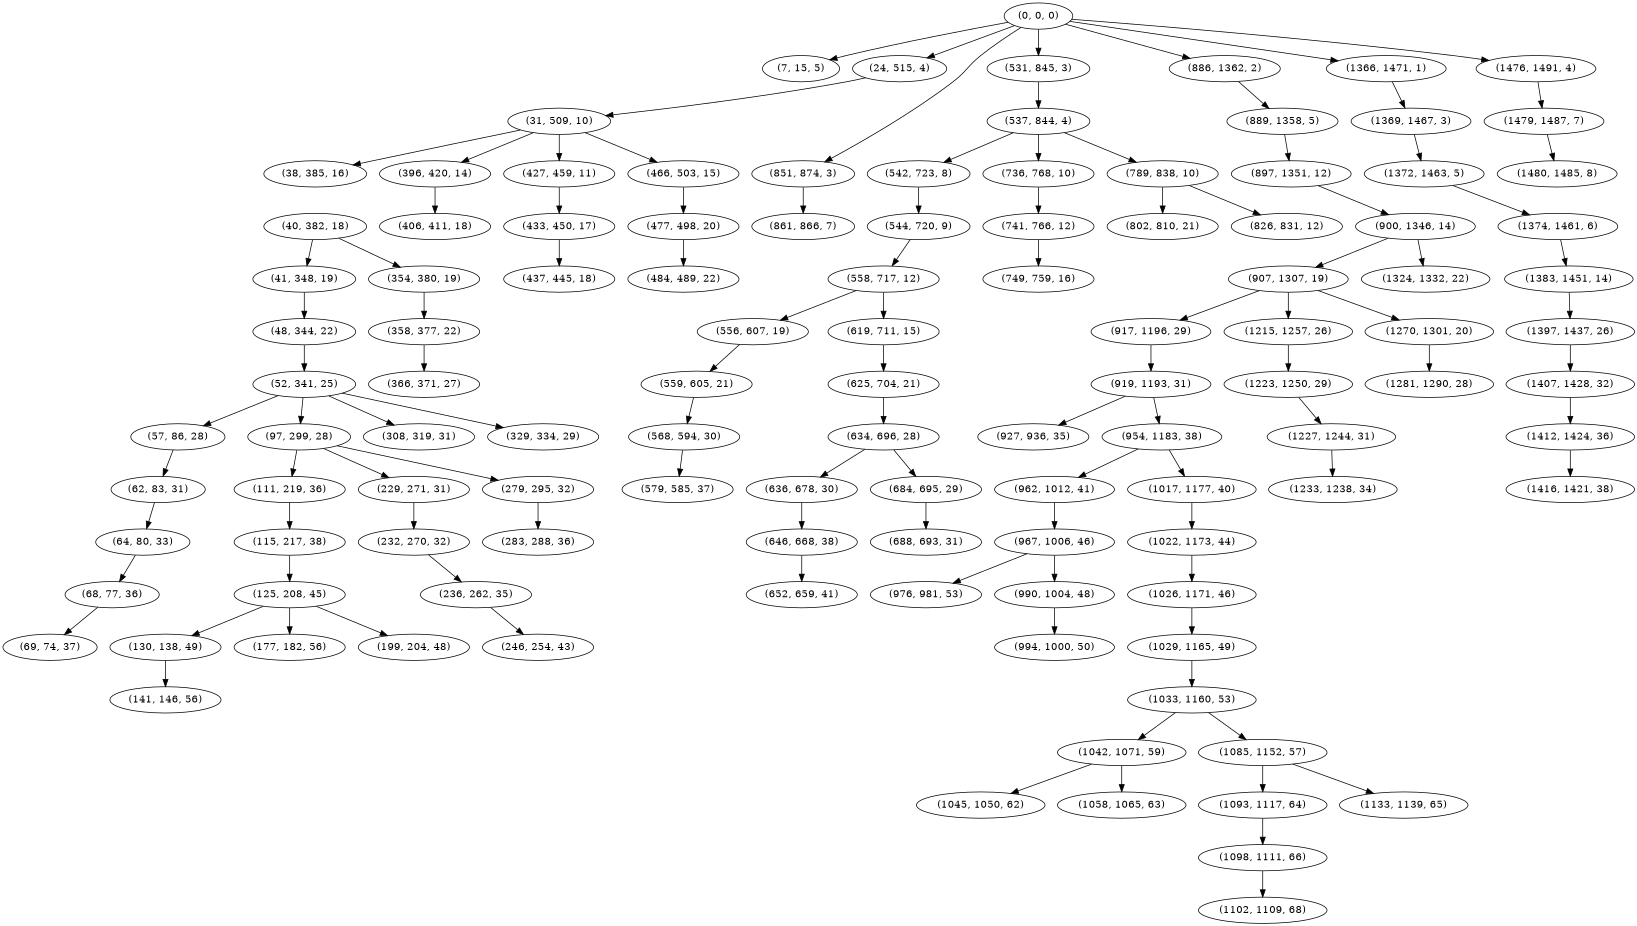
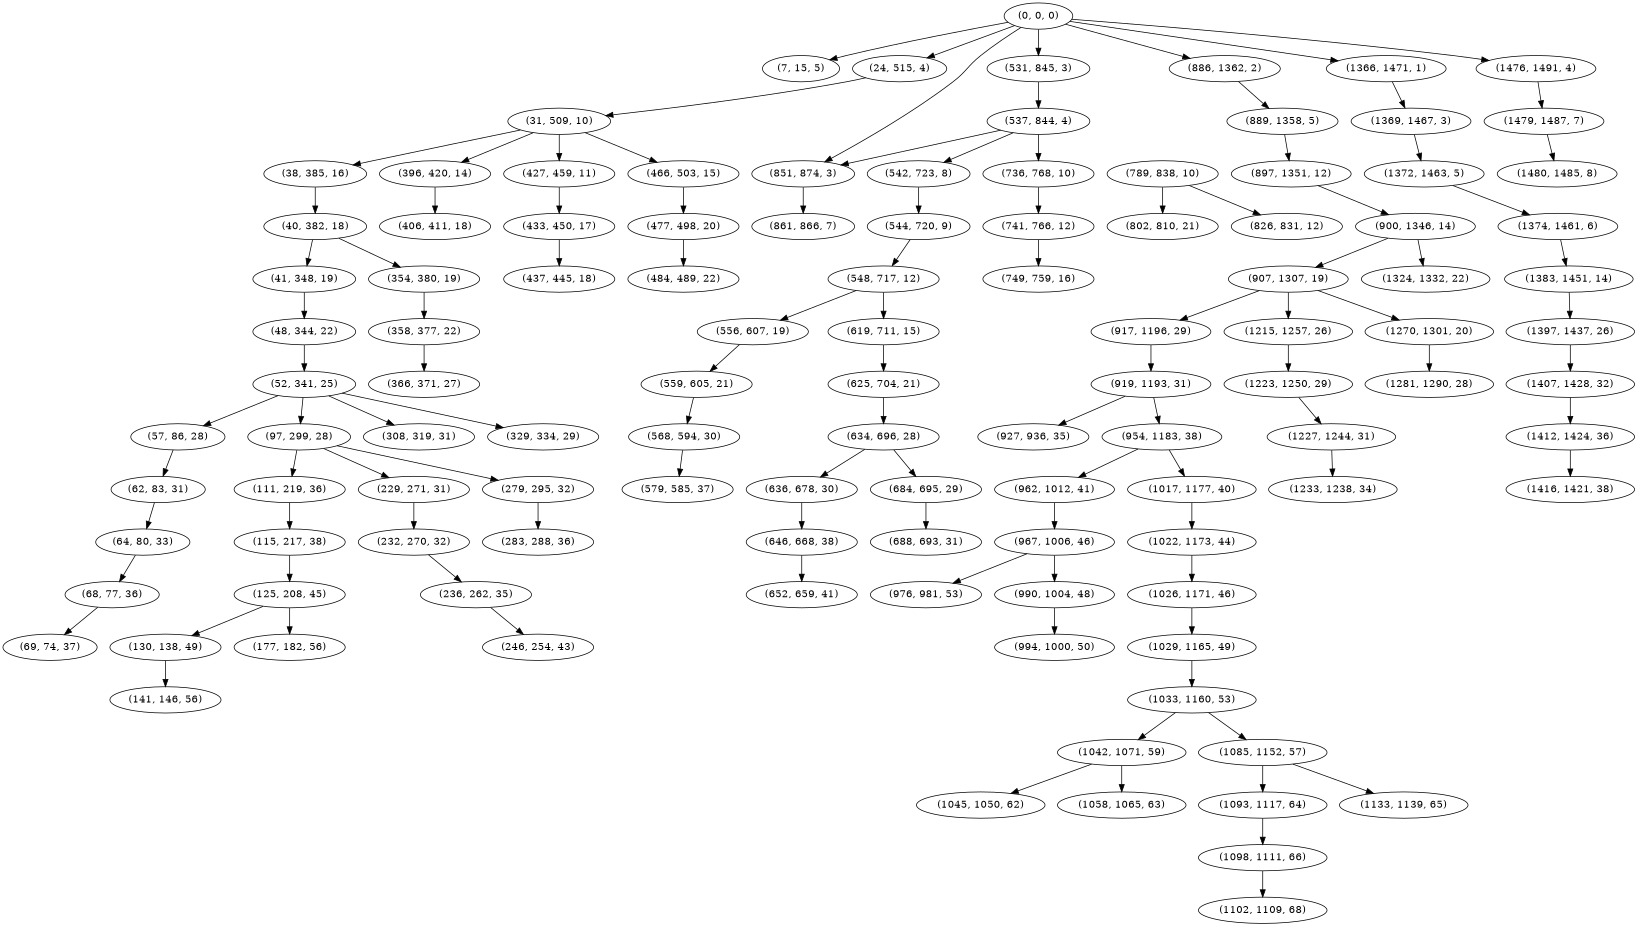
edge "(537, 844, 4)" -> "(789, 838, 10)": now "(537, 844, 4)" -> "(851, 874, 3)"
edge "(38, 385, 16)" -> "(40, 382, 18)": added
node "(558, 717, 12)": label "(558, 717, 12)" -> "(548, 717, 12)"
node "(199, 204, 48)": removed
